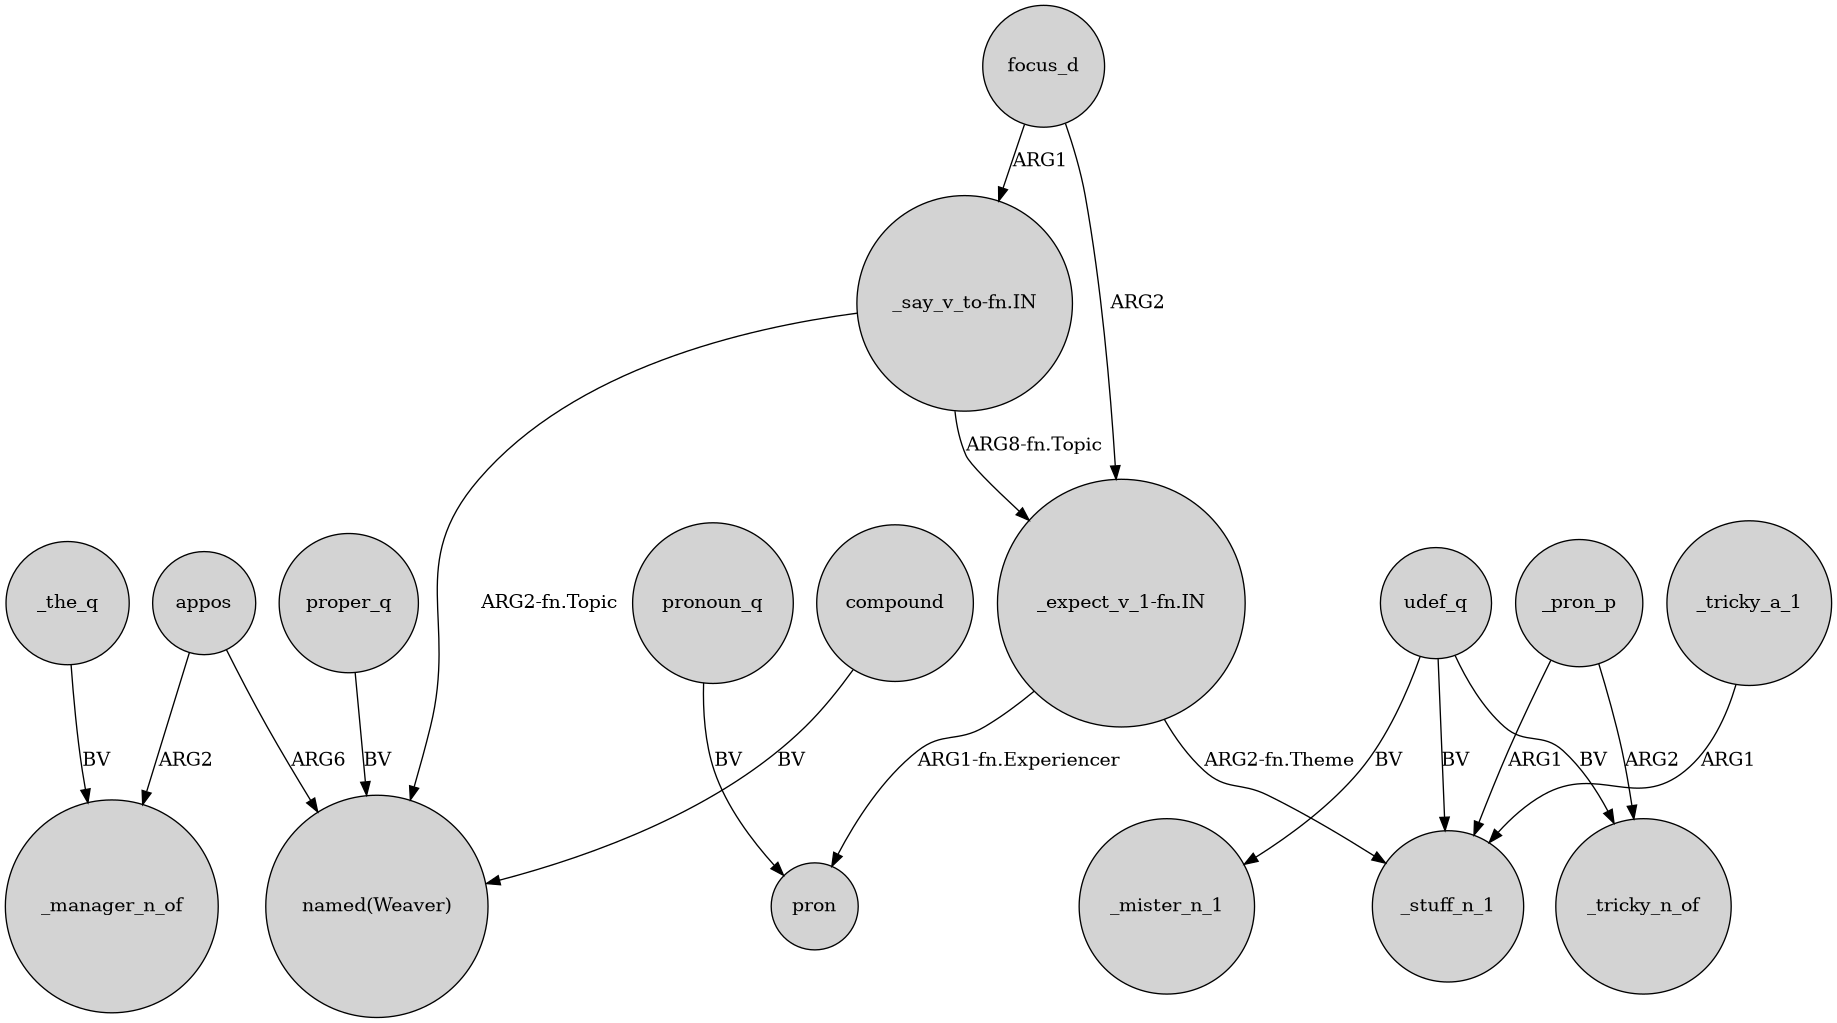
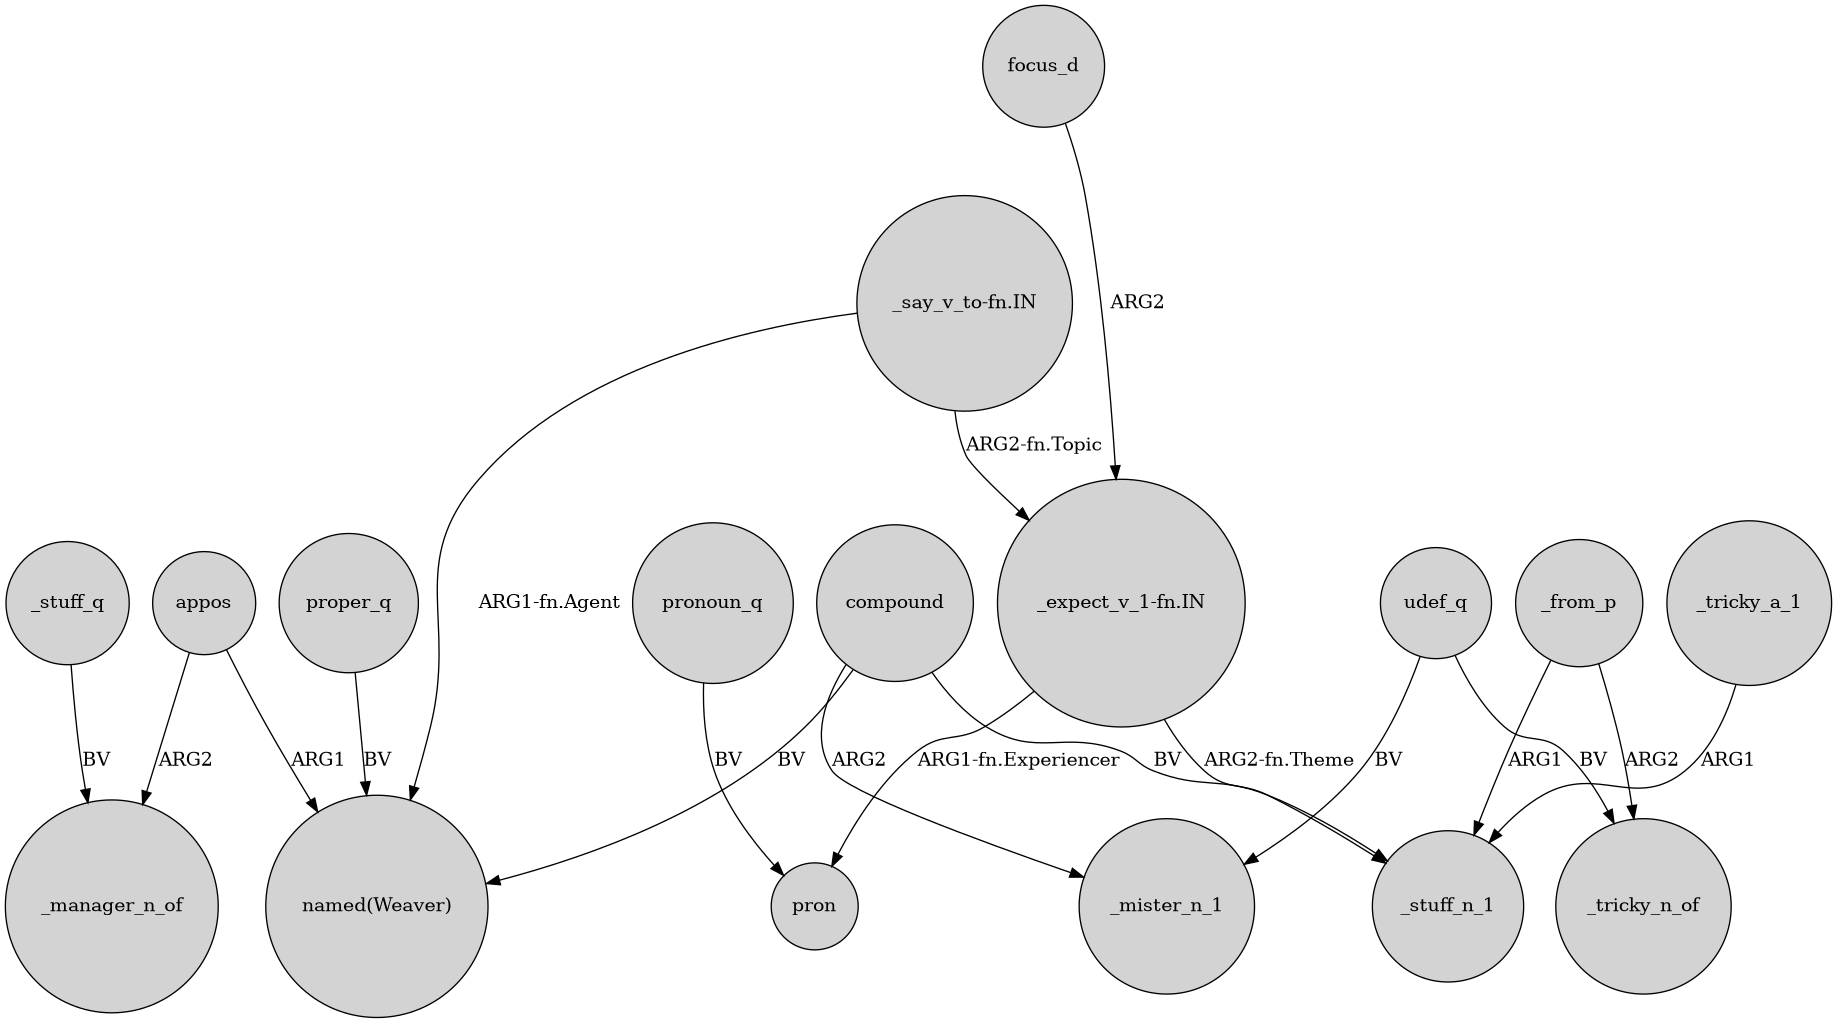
edge "focus_d" -> "_say_v_to-fn.IN": removed, label "ARG1"
edge "_say_v_to-fn.IN" -> "_expect_v_1-fn.IN": label "ARG8-fn.Topic" -> "ARG2-fn.Topic"
node "_the_q": label "_the_q" -> "_stuff_q"
edge "_say_v_to-fn.IN" -> "named(Weaver)": label "ARG2-fn.Topic" -> "ARG1-fn.Agent"
node "_pron_p": label "_pron_p" -> "_from_p"
edge "udef_q" -> "_stuff_n_1": now "compound" -> "_stuff_n_1"
edge "appos" -> "named(Weaver)": label "ARG6" -> "ARG1"
edge "compound" -> "_mister_n_1": added, label "ARG2"
